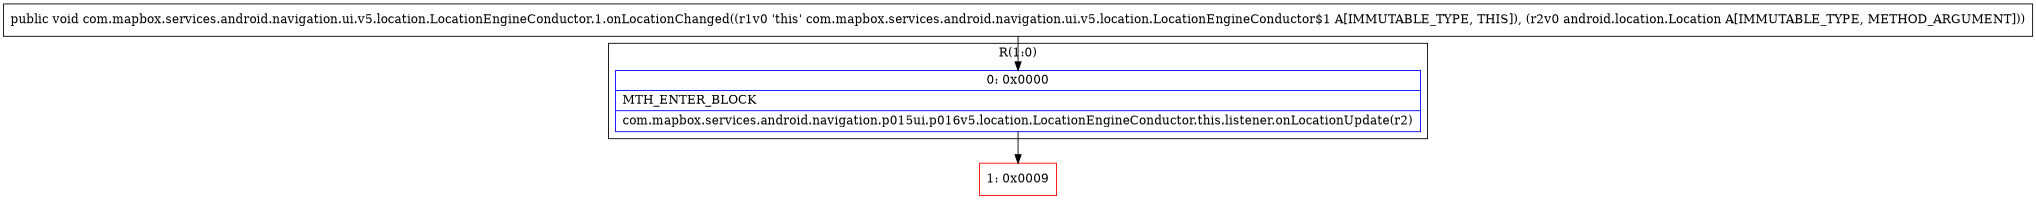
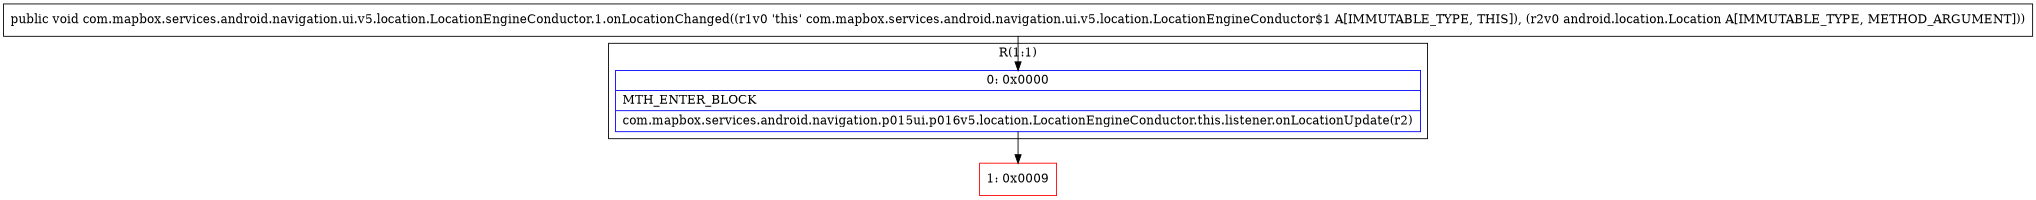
cluster "R(1:0)": label "R(1:0)" -> "R(1:1)"
